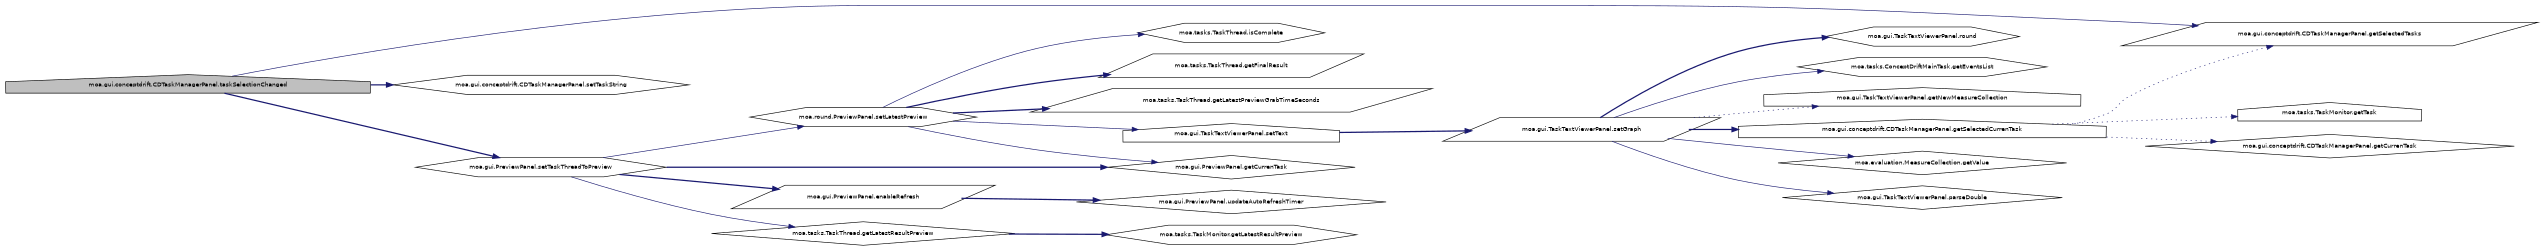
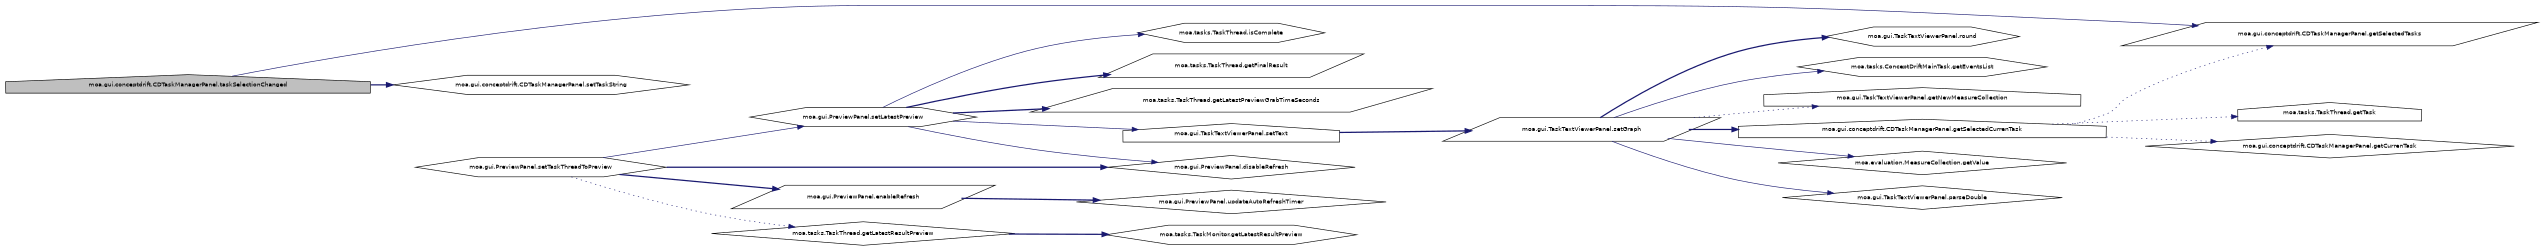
node "moa.tasks.TaskMonitor.getTask": label "moa.tasks.TaskMonitor.getTask" -> "moa.tasks.TaskThread.getTask"
node "moa.round.PreviewPanel.setLatestPreview": label "moa.round.PreviewPanel.setLatestPreview" -> "moa.gui.PreviewPanel.setLatestPreview"
edge "moa.gui.conceptdrift.CDTaskManagerPanel.taskSelectionChanged" -> "moa.gui.PreviewPanel.setTaskThreadToPreview": removed
node "moa.gui.PreviewPanel.getCurrenTask": label "moa.gui.PreviewPanel.getCurrenTask" -> "moa.gui.PreviewPanel.disableRefresh"
edge "moa.gui.PreviewPanel.setTaskThreadToPreview" -> "moa.tasks.TaskThread.getLatestResultPreview": style solid -> dotted
